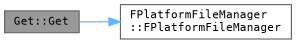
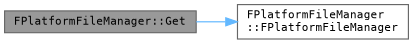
node "Get::Get": label "Get::Get" -> "FPlatformFileManager::Get"
